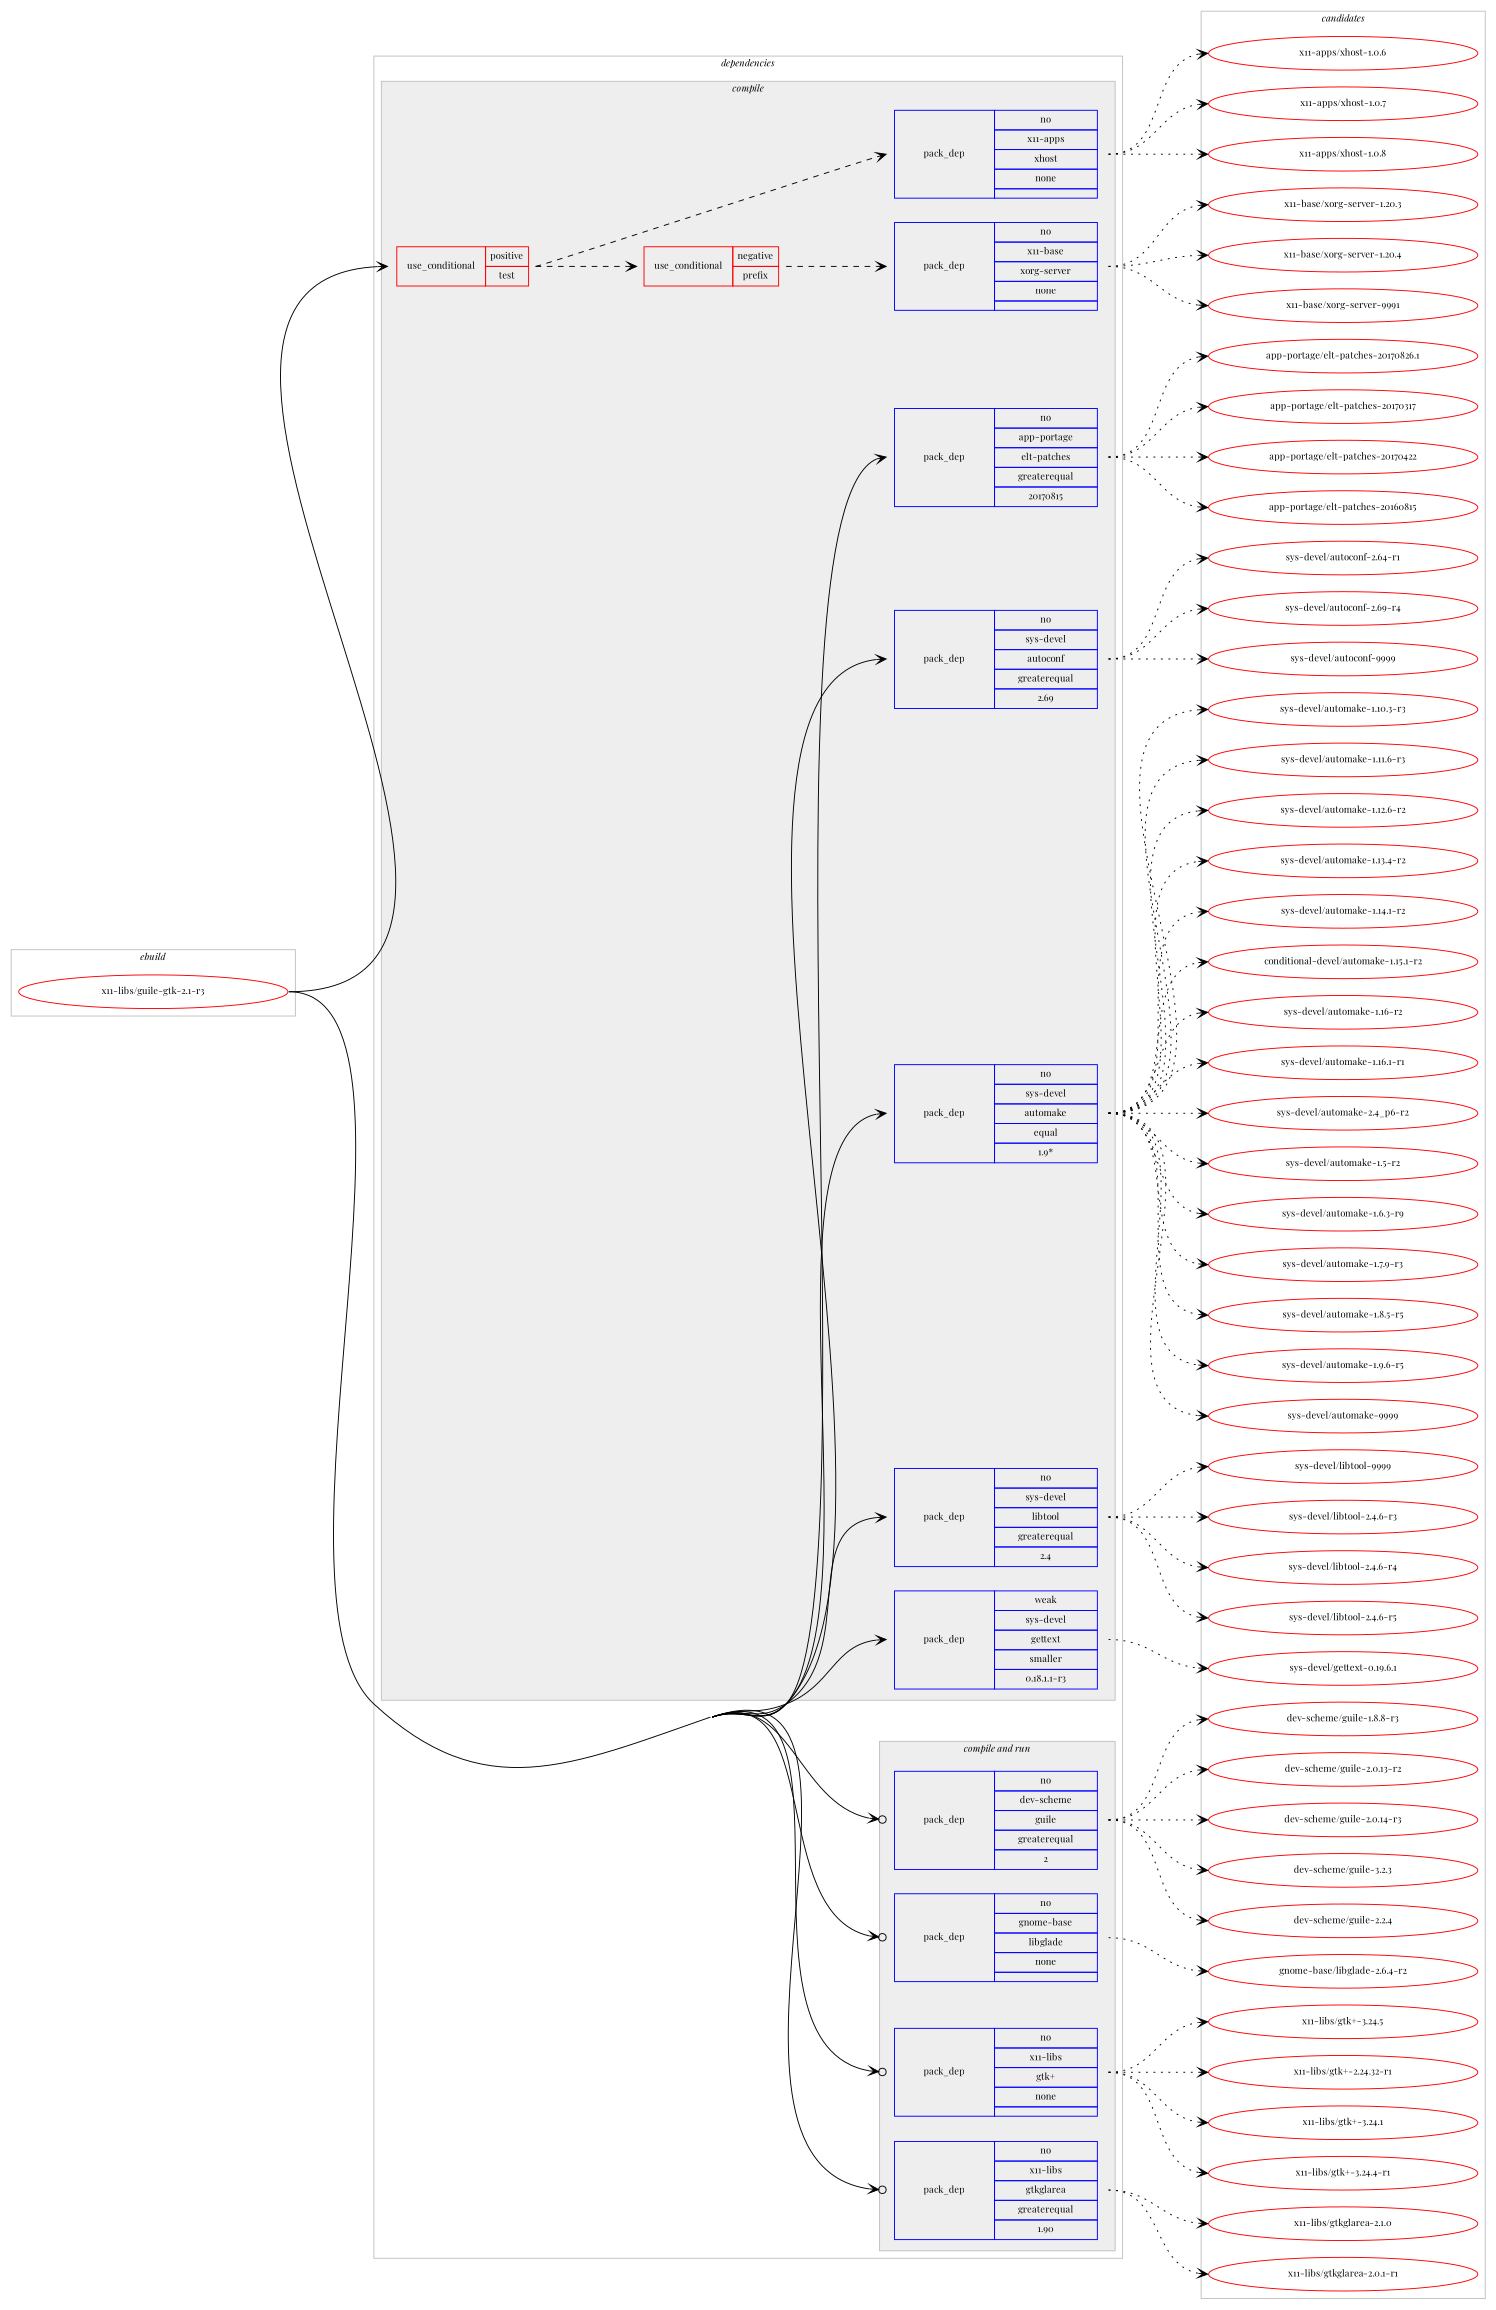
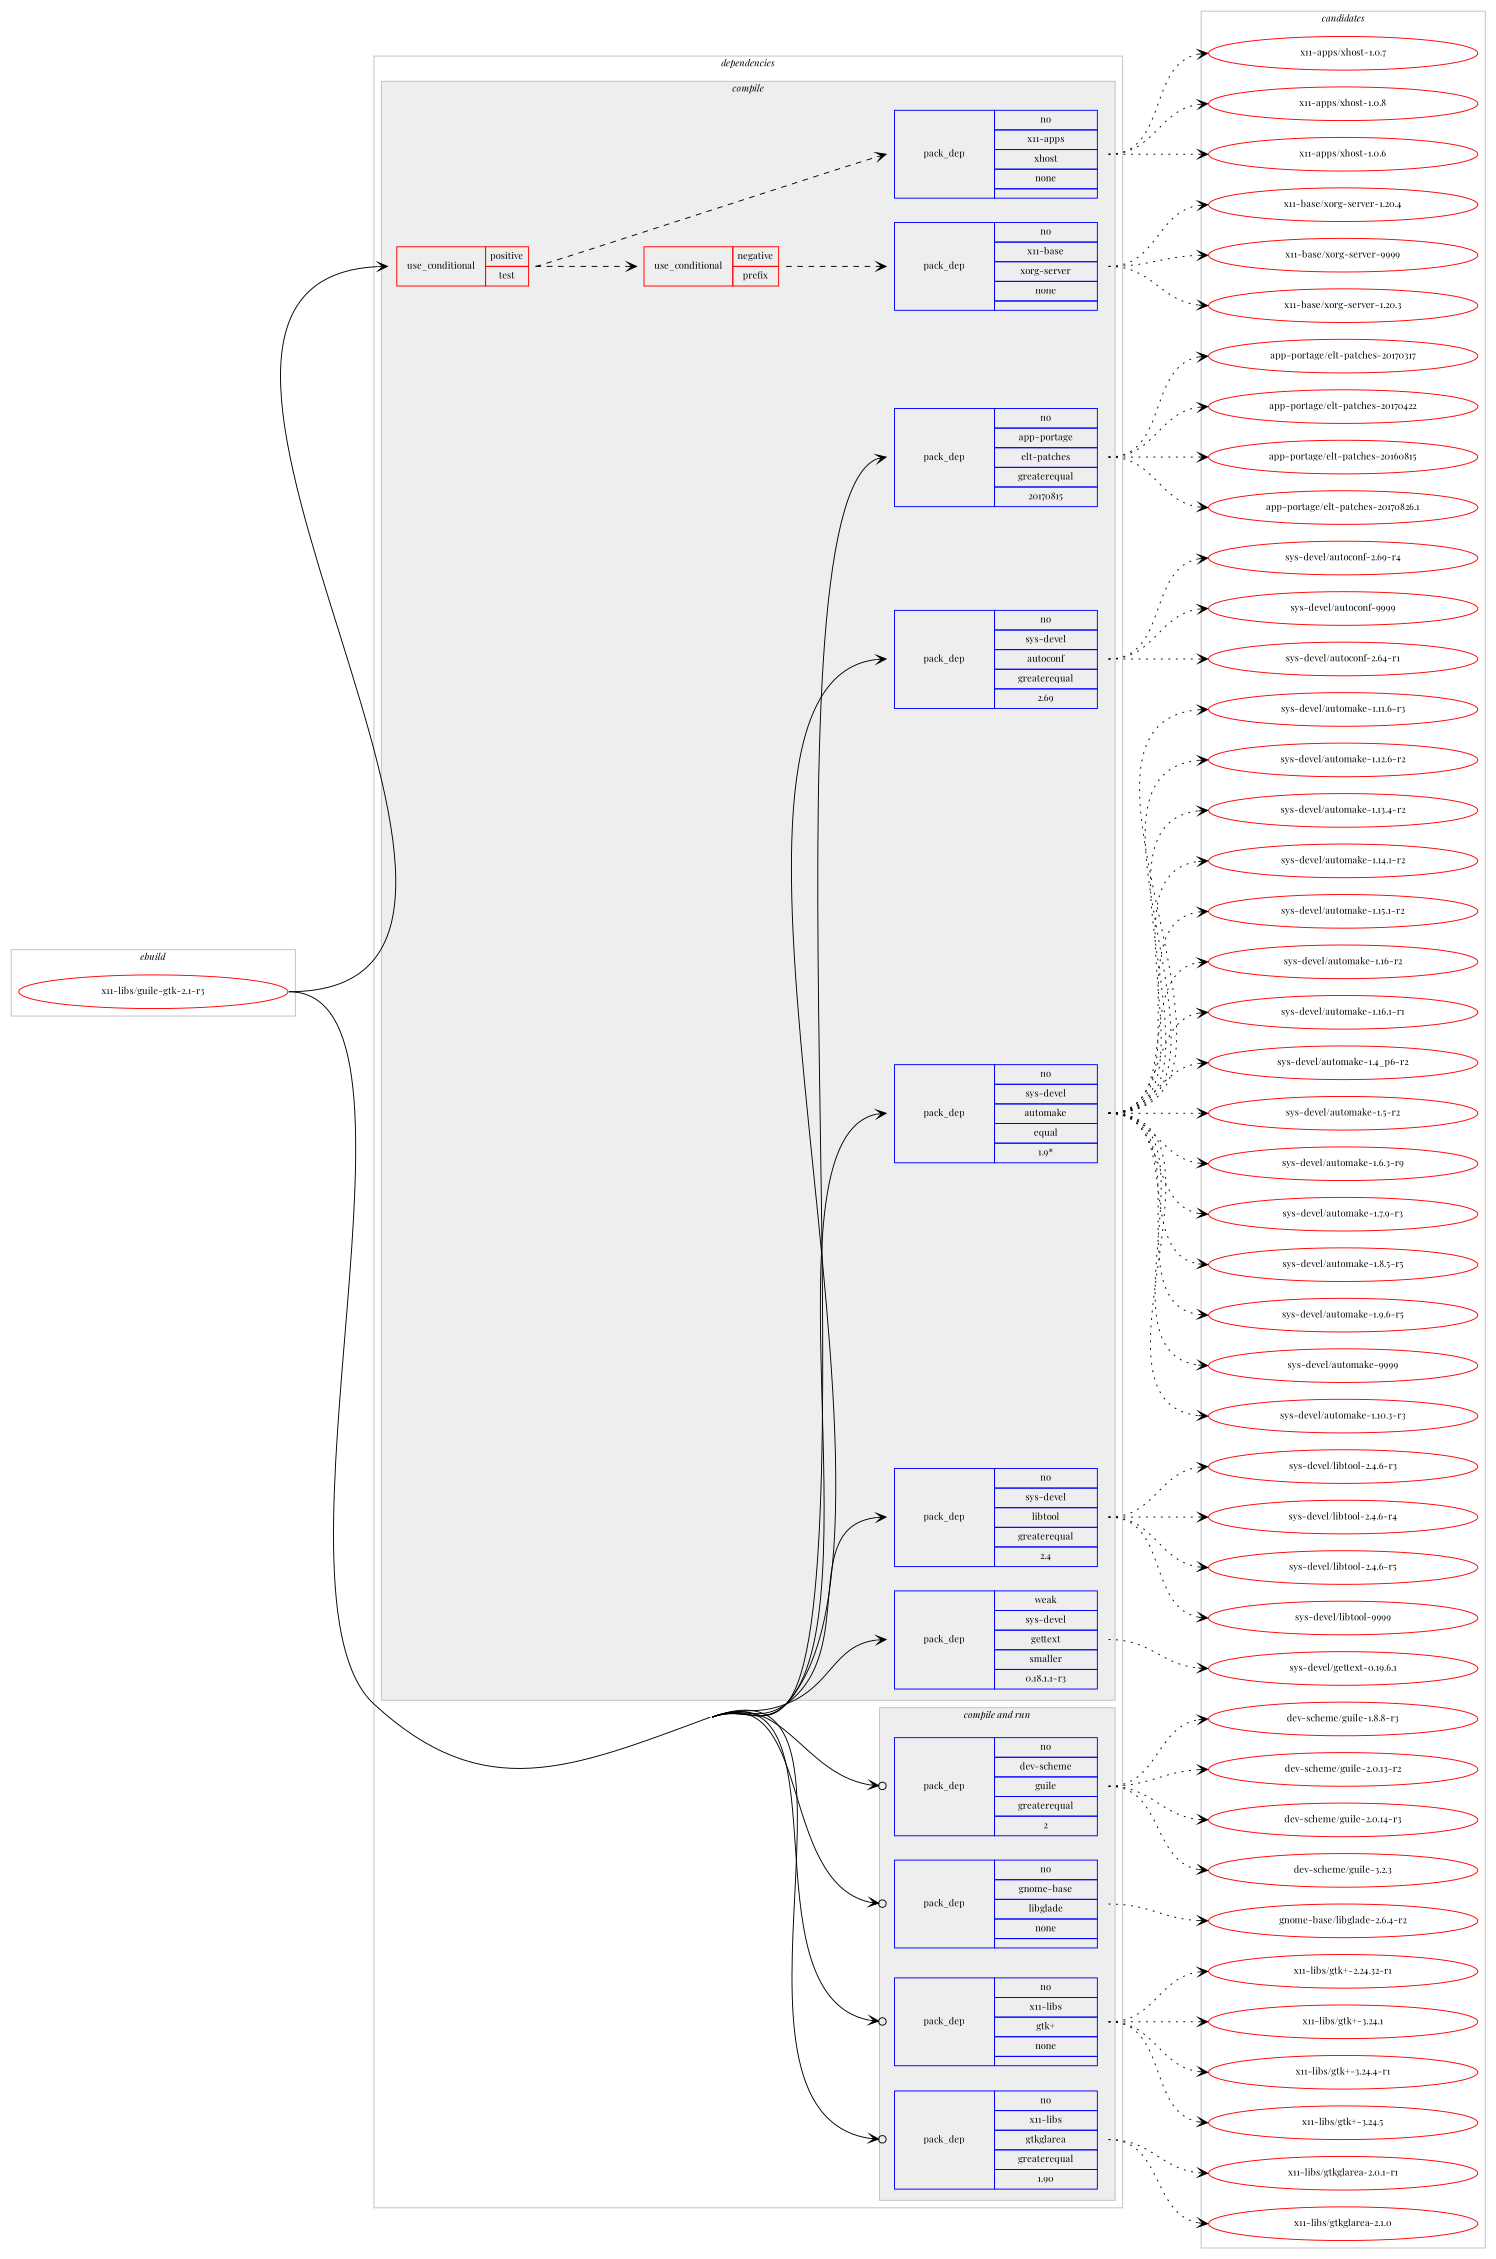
node "x11-base/xorg-server-9991": label "x11-base/xorg-server-9991" -> "x11-base/xorg-server-9999"
node "conditional-devel/automake-1.15.1-r2": label "conditional-devel/automake-1.15.1-r2" -> "sys-devel/automake-1.15.1-r2"
node "sys-devel/automake-2.4_p6-r2": label "sys-devel/automake-2.4_p6-r2" -> "sys-devel/automake-1.4_p6-r2"
node "dev-scheme/guile-2.2.4": removed
